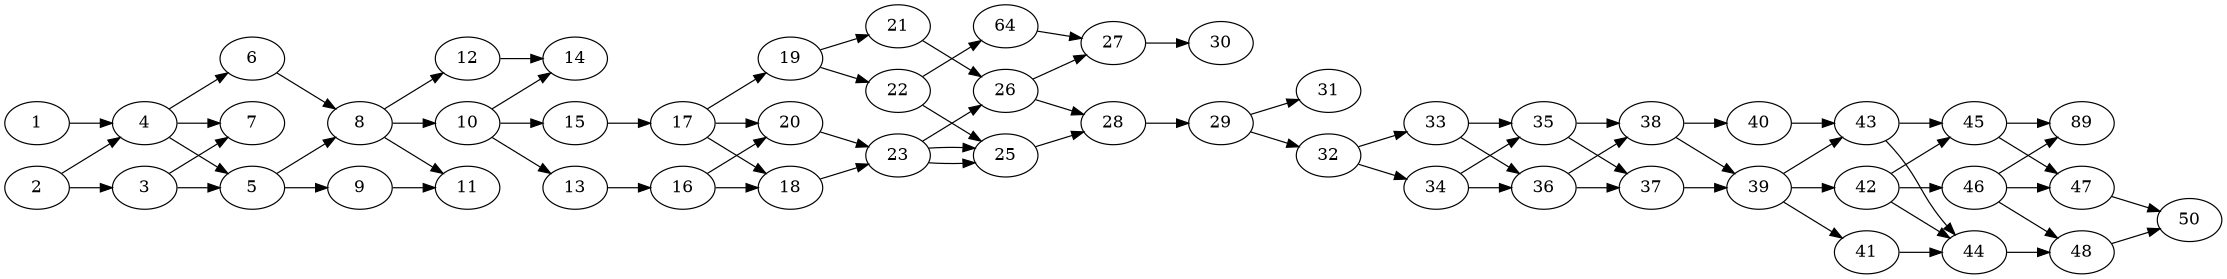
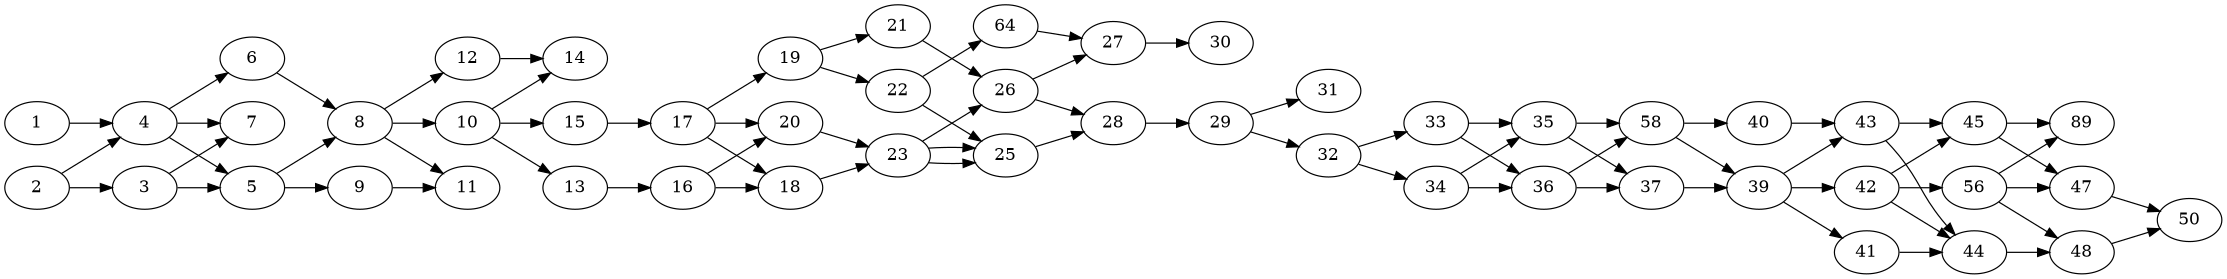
node "38": label "38" -> "58"
node "46": label "46" -> "56"
